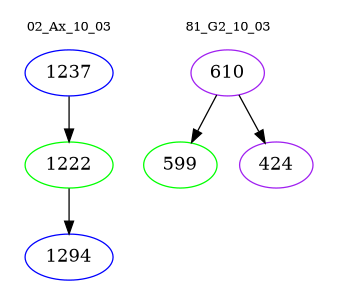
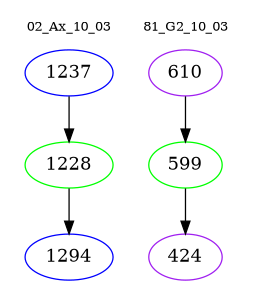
edge "610" -> "424": now "599" -> "424"
node "1222": label "1222" -> "1228"
